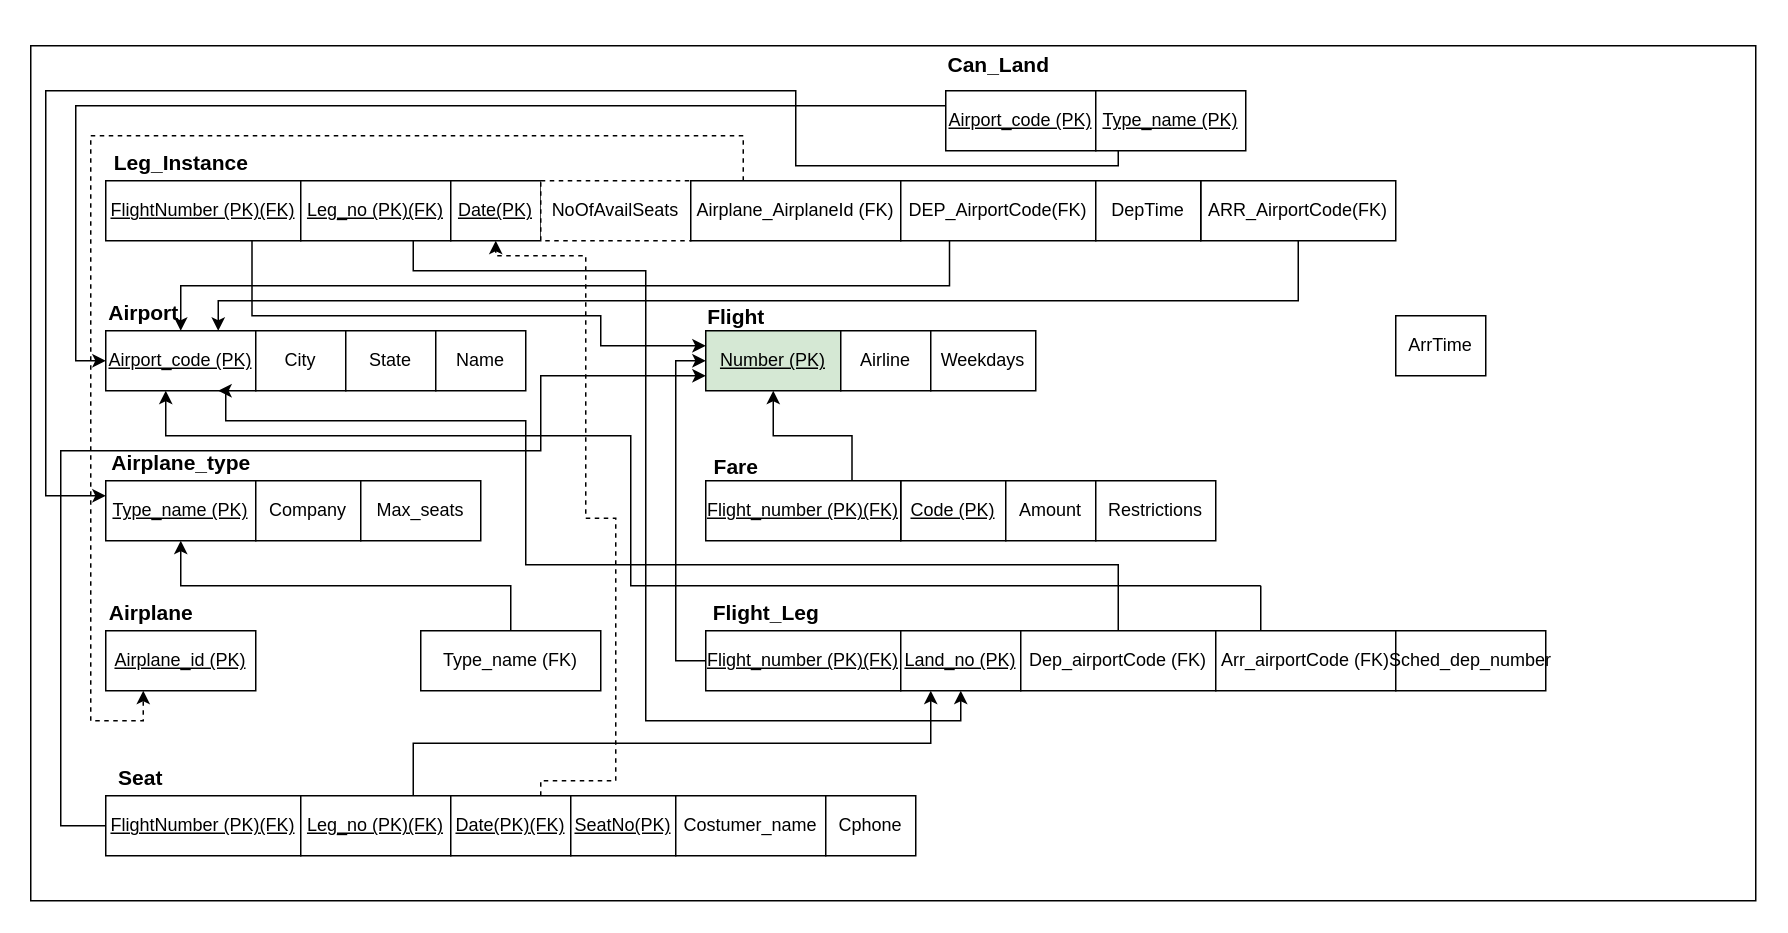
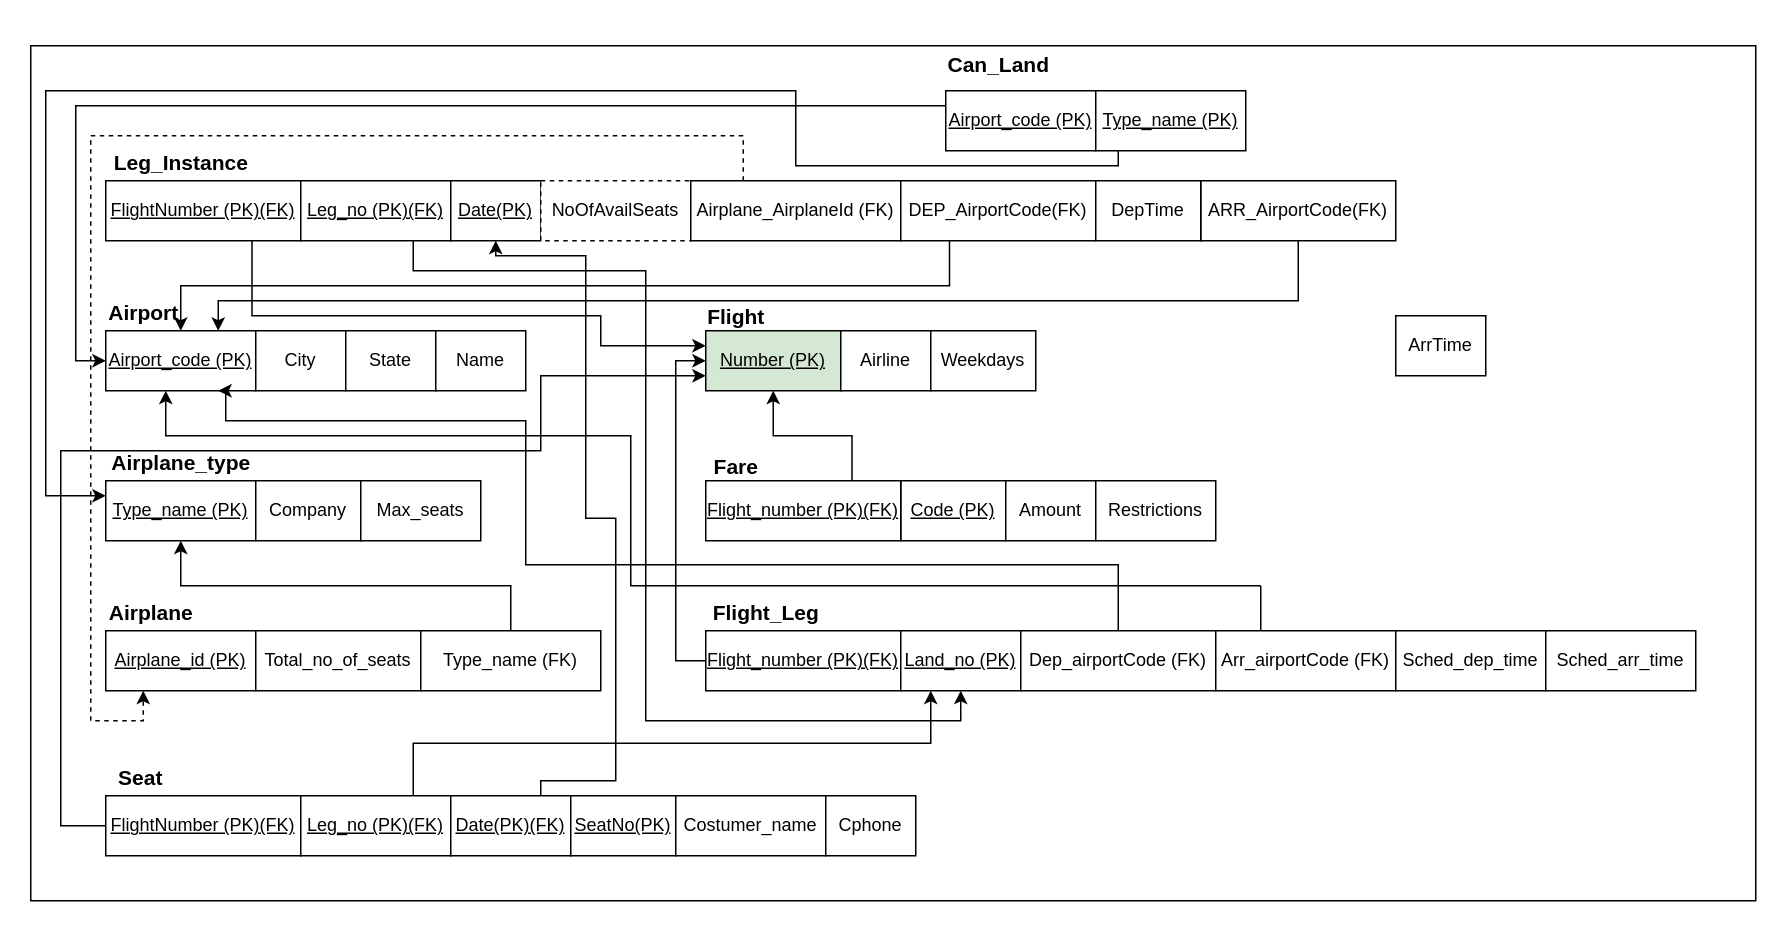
edge "Date(PK)(FK)" -> "Date(PK)": style dashed -> solid
node "Total_no_of_seats": added
node "Sched_dep_number": label "Sched_dep_number" -> "Sched_dep_time"
node "Sched_arr_time": added
